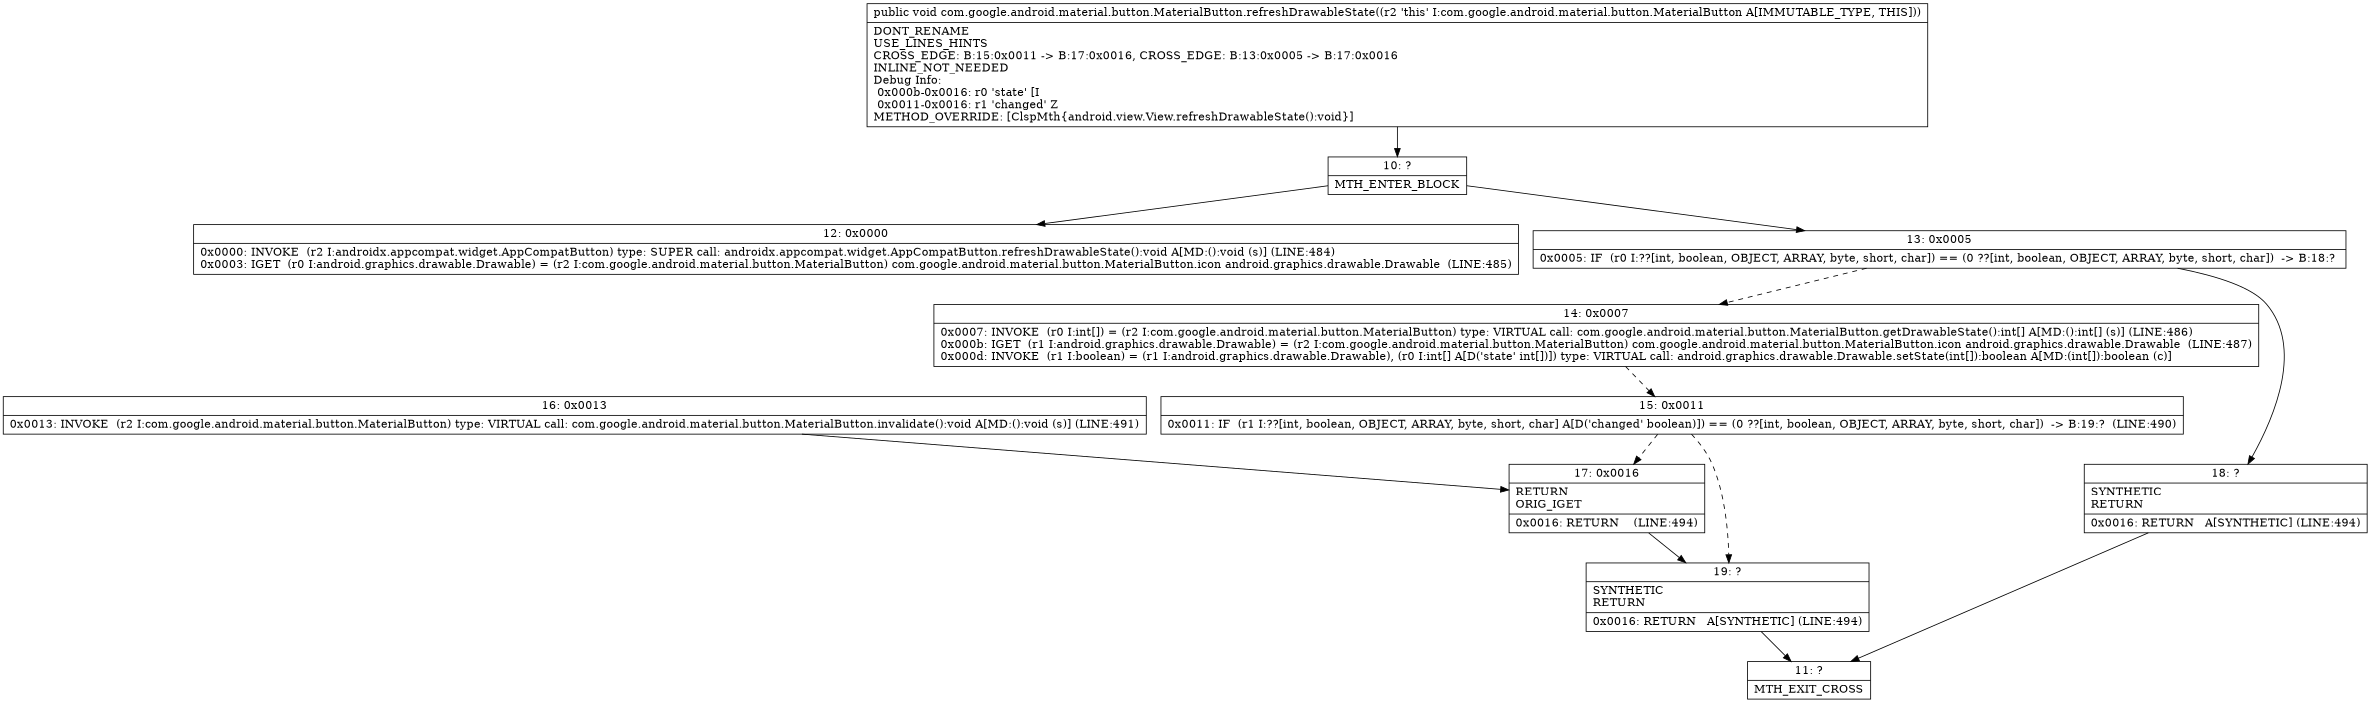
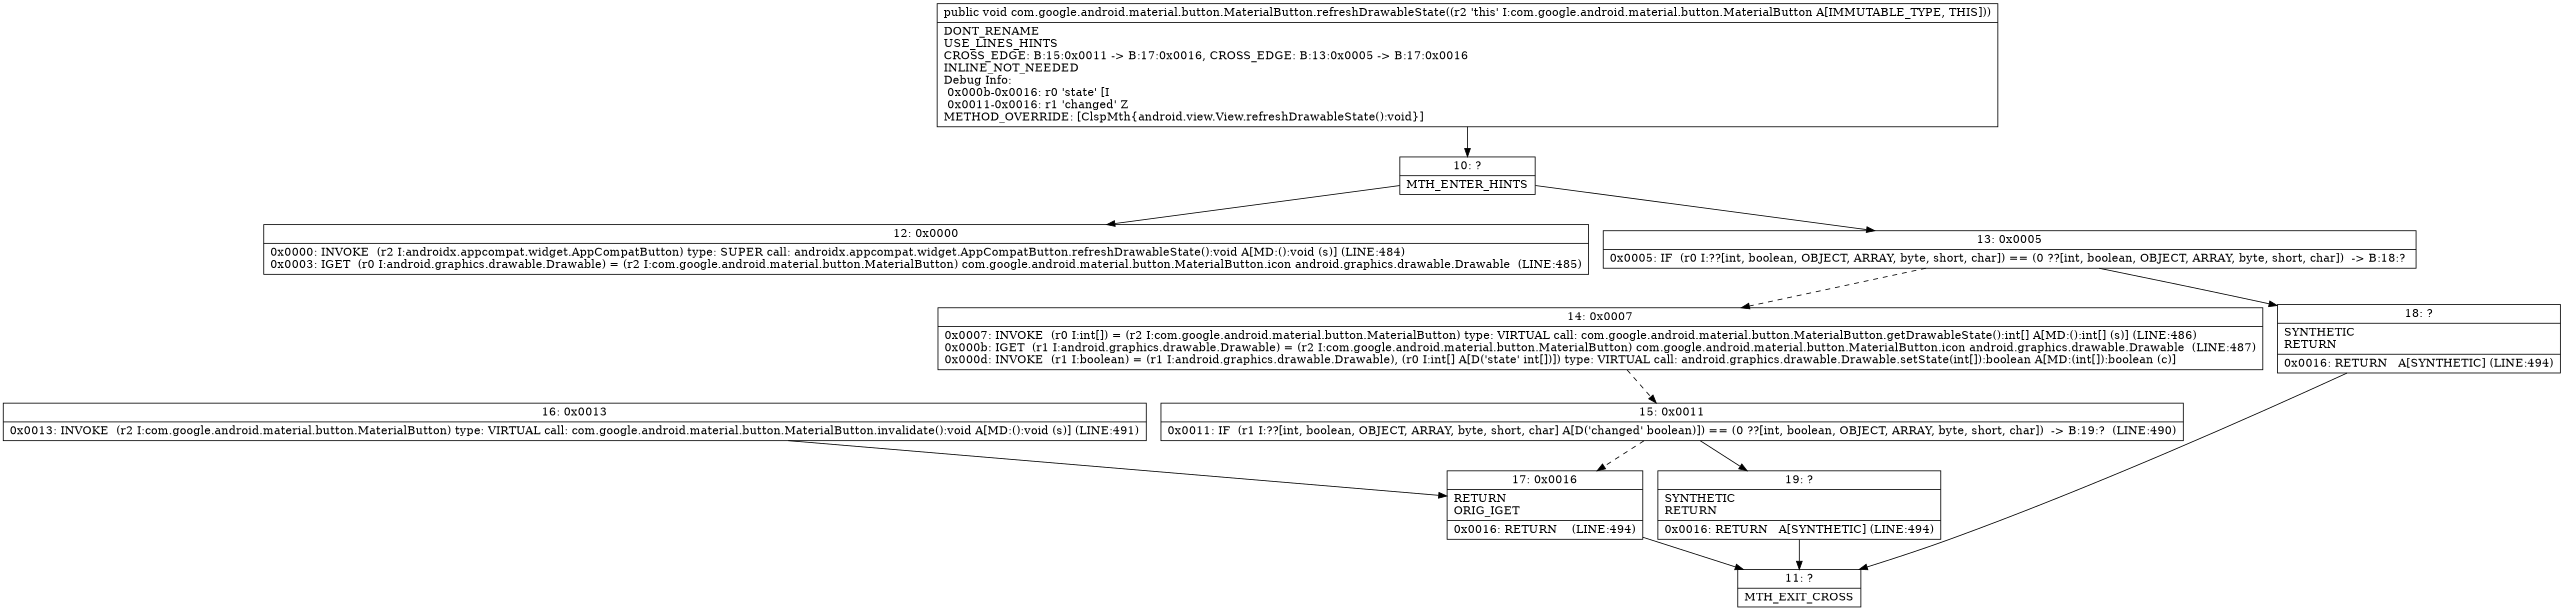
node "10: ?": text "MTH_ENTER_BLOCK" -> "MTH_ENTER_HINTS"
edge "15: 0x0011" -> "19: ?": style dashed -> solid
edge "17: 0x0016" -> "19: ?": now "17: 0x0016" -> "11: ?"
